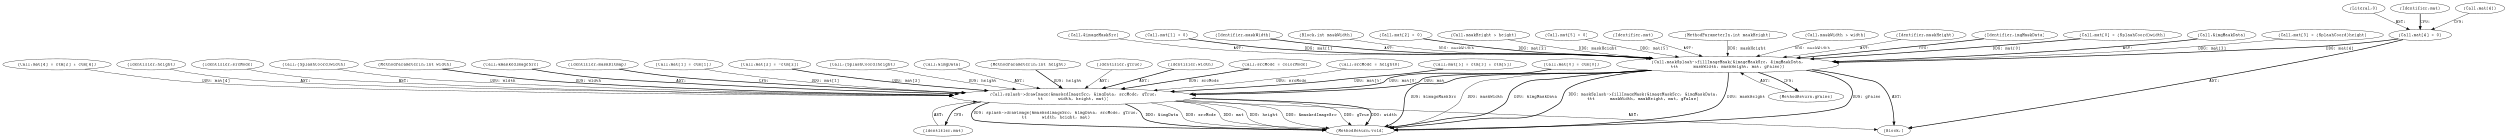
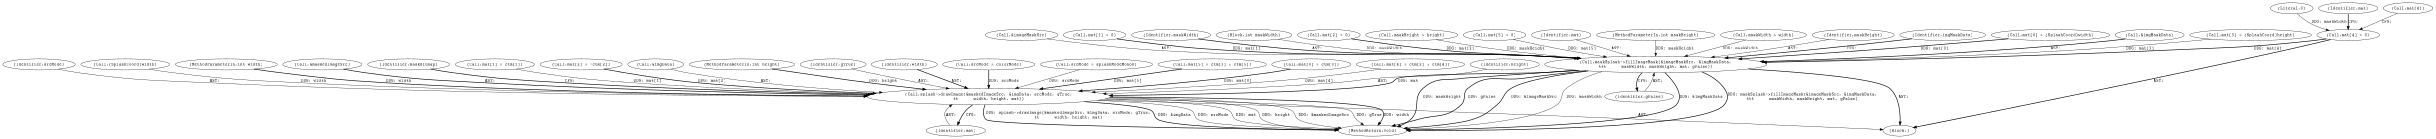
edge "(Literal,0)" -> "(Call,mat[4] = 0)": label "AST: " -> "DDG: maskWidth"
node "(Call,(SplashCoord)height)": removed
node "(Call,srcMode = height8)": label "(Call,srcMode = height8)" -> "(Call,srcMode = splashModeMono8)"
node "(MethodReturn,gFalse)": label "(MethodReturn,gFalse)" -> "(Identifier,gFalse)"
